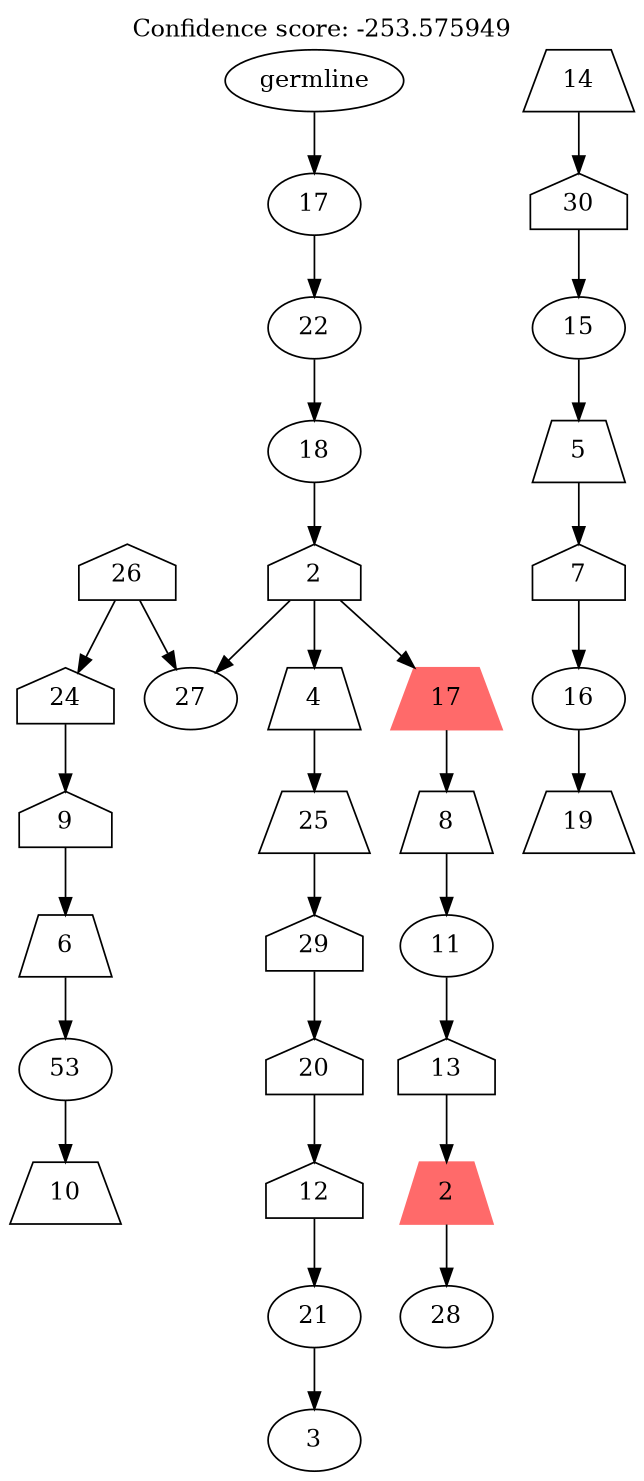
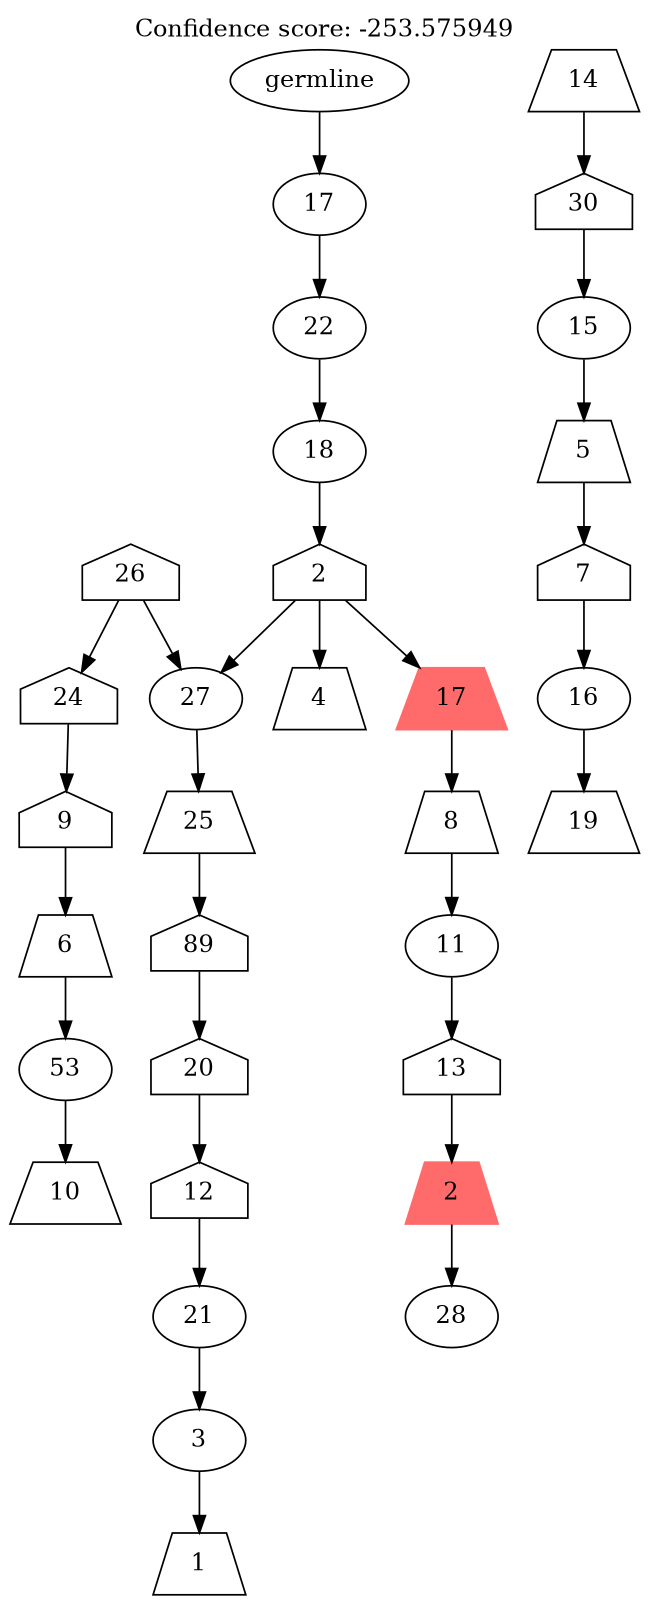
edge "4" -> "25": now "27" -> "25"
node "29": label "29" -> "89"
node "1": added
